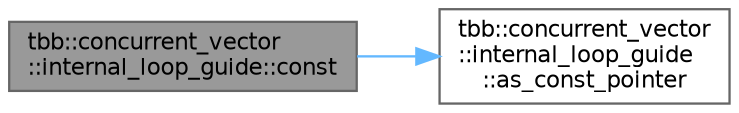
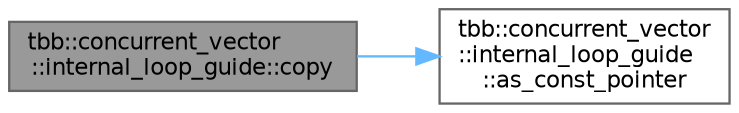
node "tbb::concurrent_vector ::internal_loop_guide::const": label "tbb::concurrent_vector ::internal_loop_guide::const" -> "tbb::concurrent_vector ::internal_loop_guide::copy"
